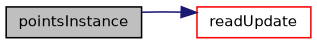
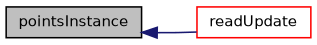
edge "pointsInstance" -> "readUpdate": reversed
